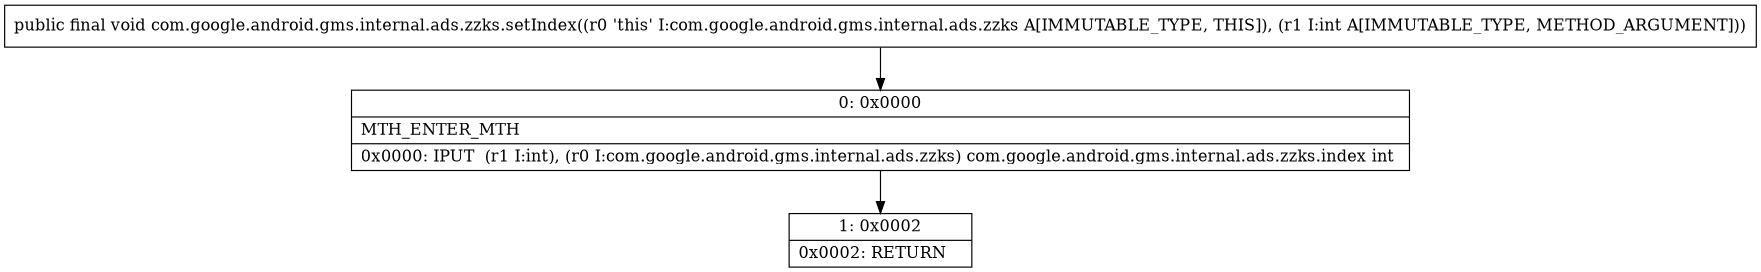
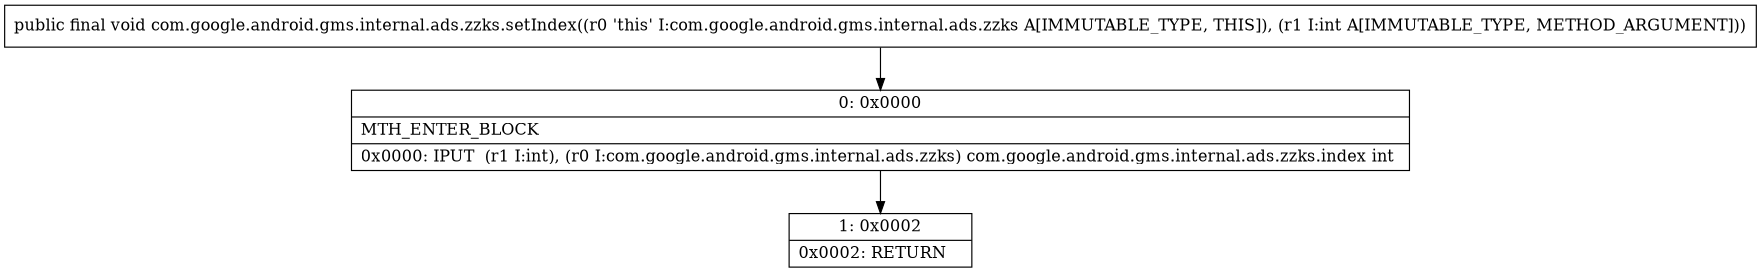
node "0: 0x0000": text "MTH_ENTER_MTH" -> "MTH_ENTER_BLOCK"
